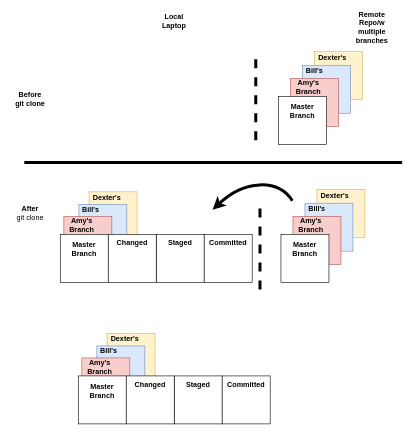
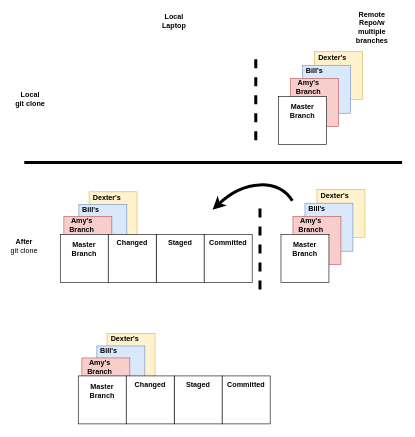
node "Before git clone": label "Before git clone" -> "Local git clone"
node "After git clone": moved (30, 213) -> (24, 246)
